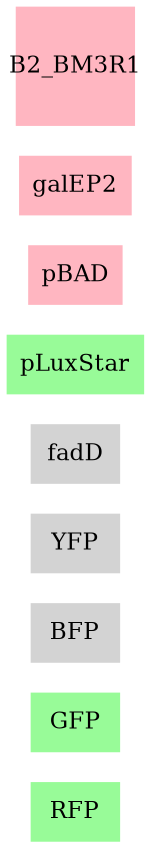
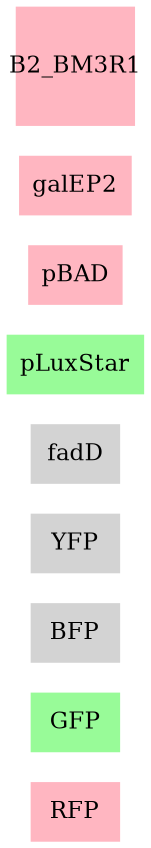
node "RFP": fillcolor palegreen -> lightpink
